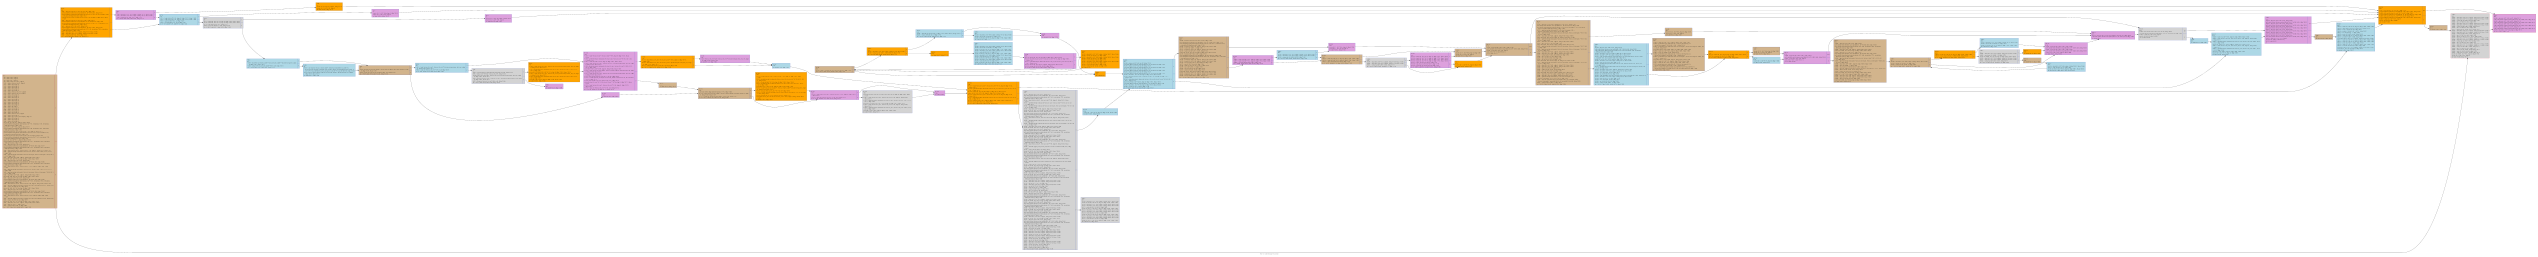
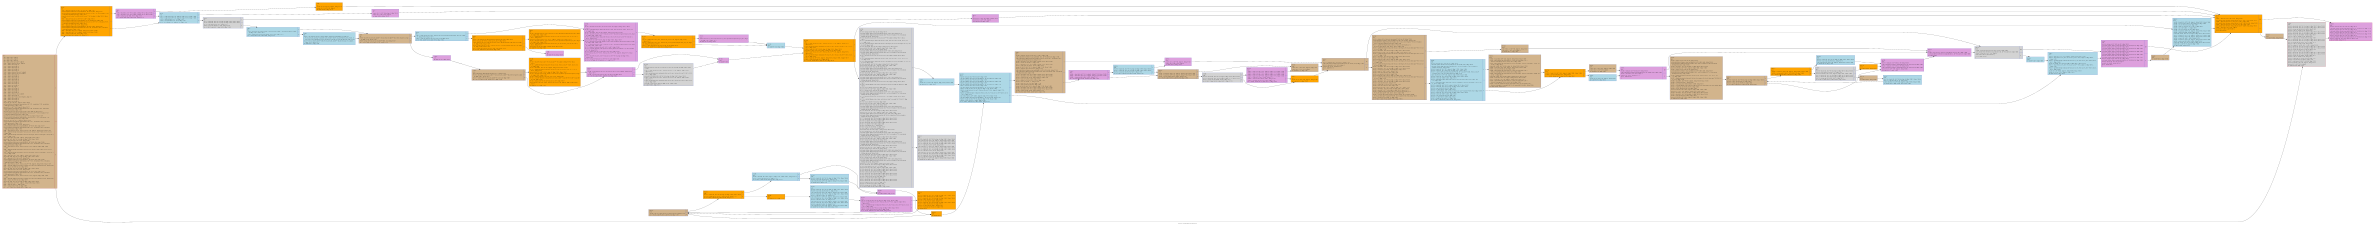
node "%93:": fillcolor lightgrey -> orange
node "%117:": removed
